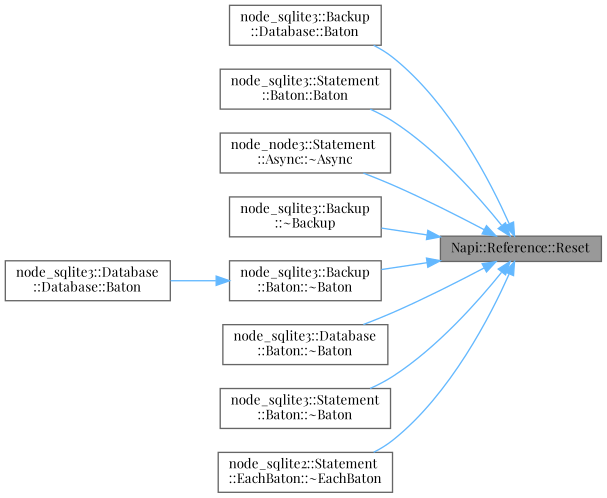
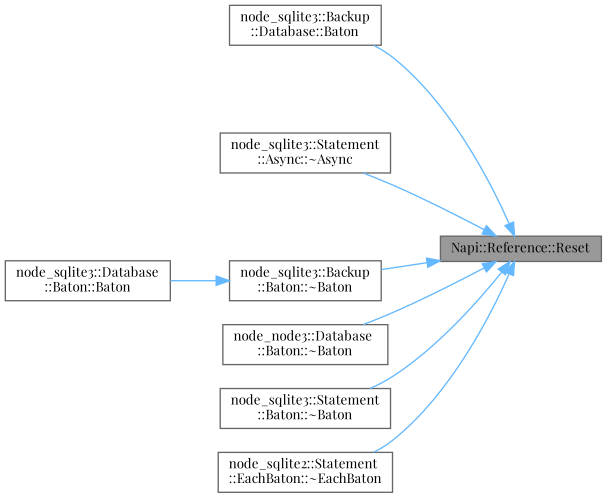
node "node_sqlite3::Statement ::Baton::Baton": removed
node "node_node3::Statement ::Async::~Async": label "node_node3::Statement ::Async::~Async" -> "node_sqlite3::Statement ::Async::~Async"
node "node_sqlite3::Backup ::~Backup": removed
node "node_sqlite3::Database ::Database::Baton": label "node_sqlite3::Database ::Database::Baton" -> "node_sqlite3::Database ::Baton::Baton"
node "node_sqlite3::Database ::Baton::~Baton": label "node_sqlite3::Database ::Baton::~Baton" -> "node_node3::Database ::Baton::~Baton"
